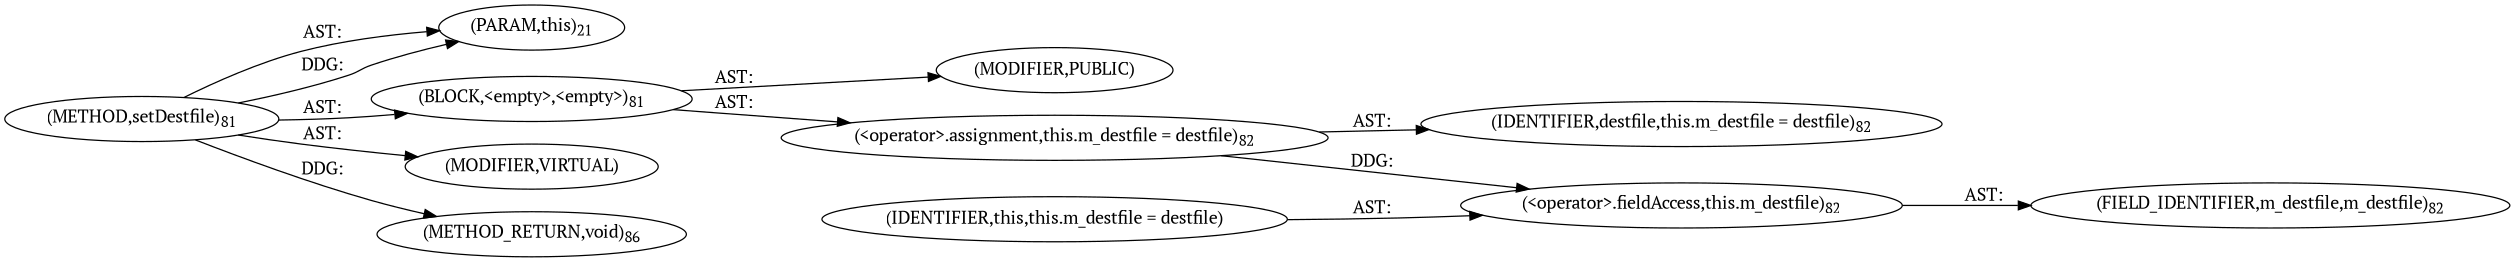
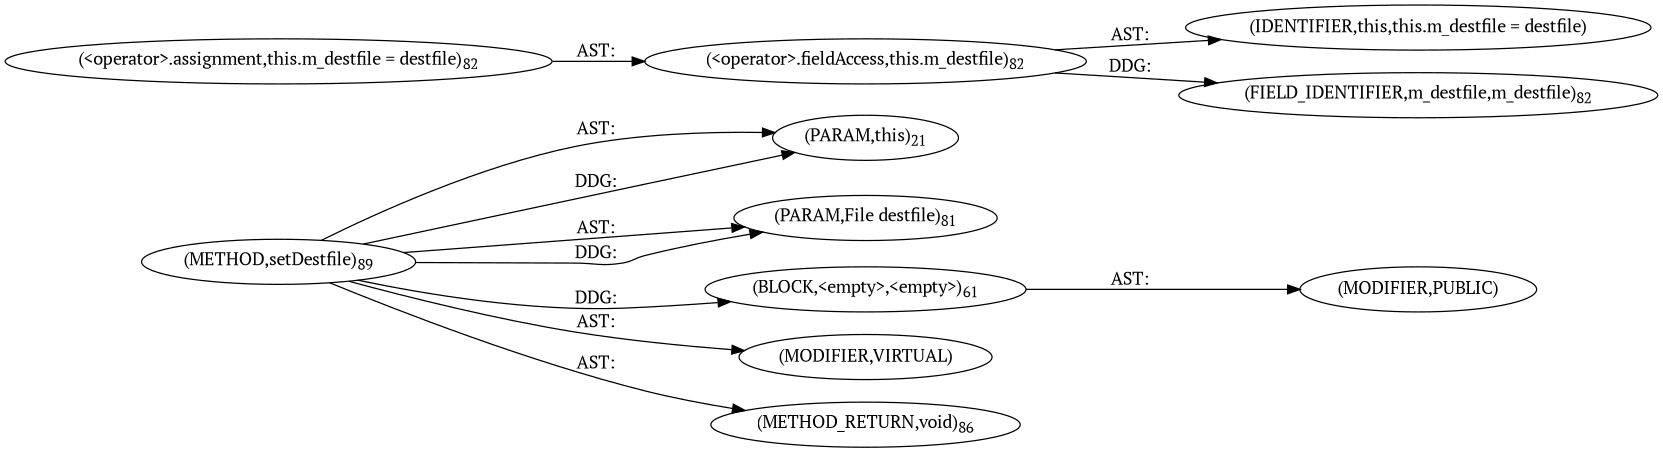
node "(BLOCK,<empty>,<empty>)": text "81" -> "61"
edge "(METHOD,setDestfile)" -> "(BLOCK,<empty>,<empty>)": label "AST: " -> "DDG: "
edge "(BLOCK,<empty>,<empty>)" -> "(<operator>.assignment,this.m_destfile = destfile)": removed, label "AST:"
node "(METHOD,setDestfile)": text "81" -> "89"
node "(IDENTIFIER,destfile,this.m_destfile = destfile)": removed
edge "(<operator>.assignment,this.m_destfile = destfile)" -> "(<operator>.fieldAccess,this.m_destfile)": label "DDG: " -> "AST: "
edge "(METHOD,setDestfile)" -> "(METHOD_RETURN,void)": label "DDG: " -> "AST: "
edge "(<operator>.fieldAccess,this.m_destfile)" -> "(FIELD_IDENTIFIER,m_destfile,m_destfile)": label "AST: " -> "DDG: "
node "(PARAM,File destfile)": added
edge "(IDENTIFIER,this,this.m_destfile = destfile)" -> "(<operator>.fieldAccess,this.m_destfile)": reversed
